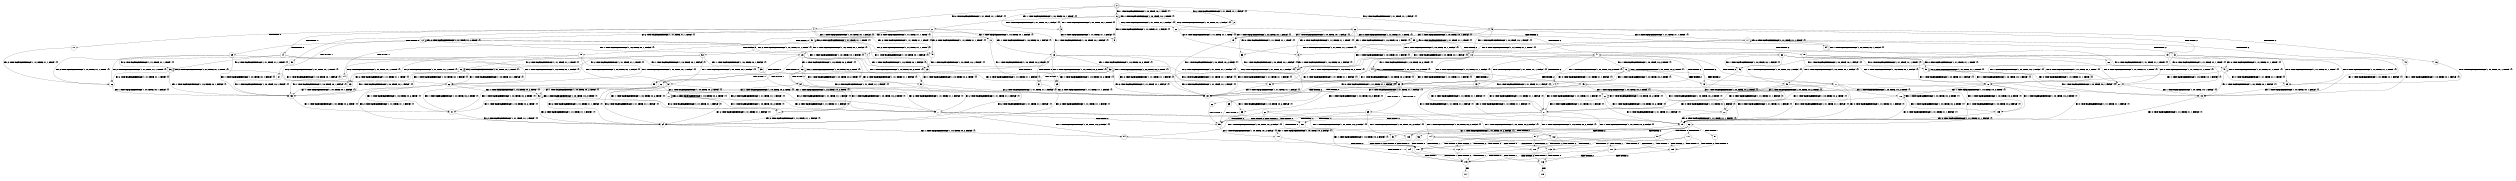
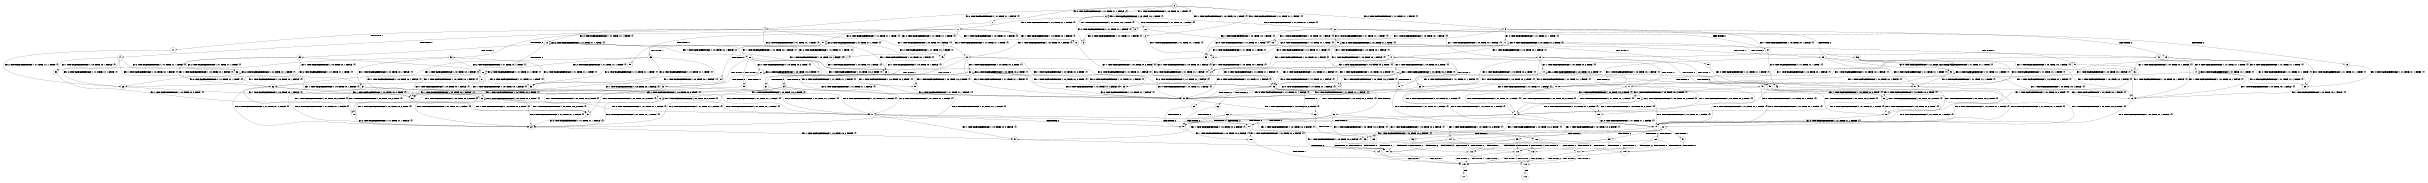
node "1": added
